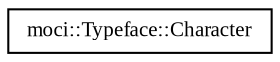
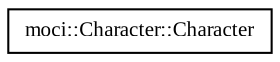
node "moci::Typeface::Character": label "moci::Typeface::Character" -> "moci::Character::Character"
